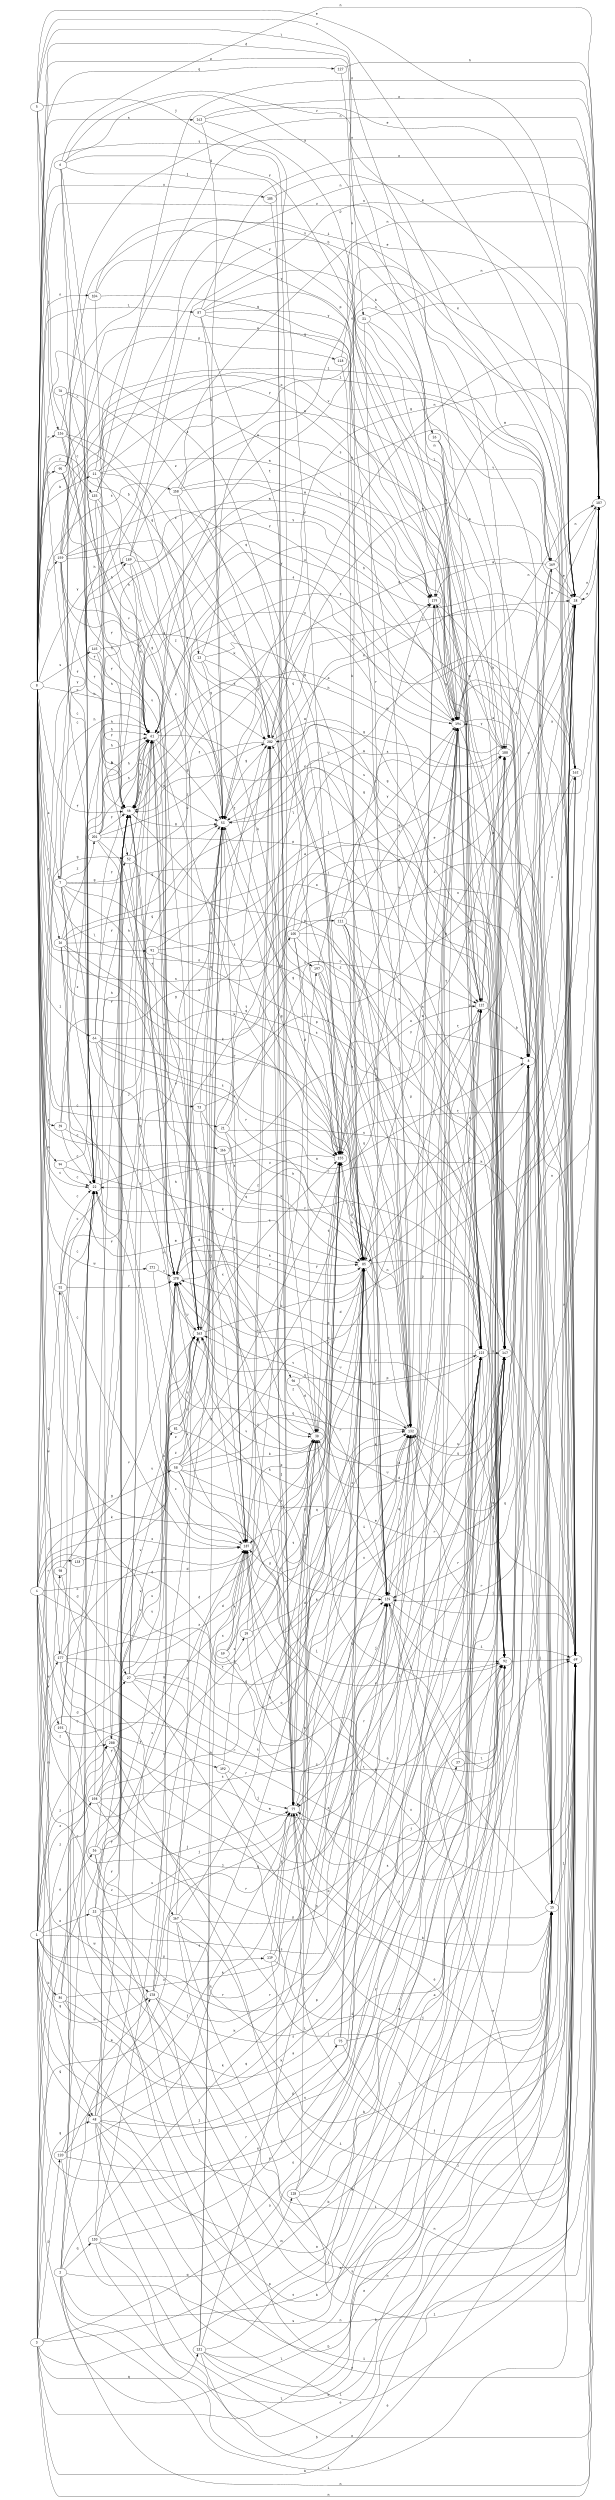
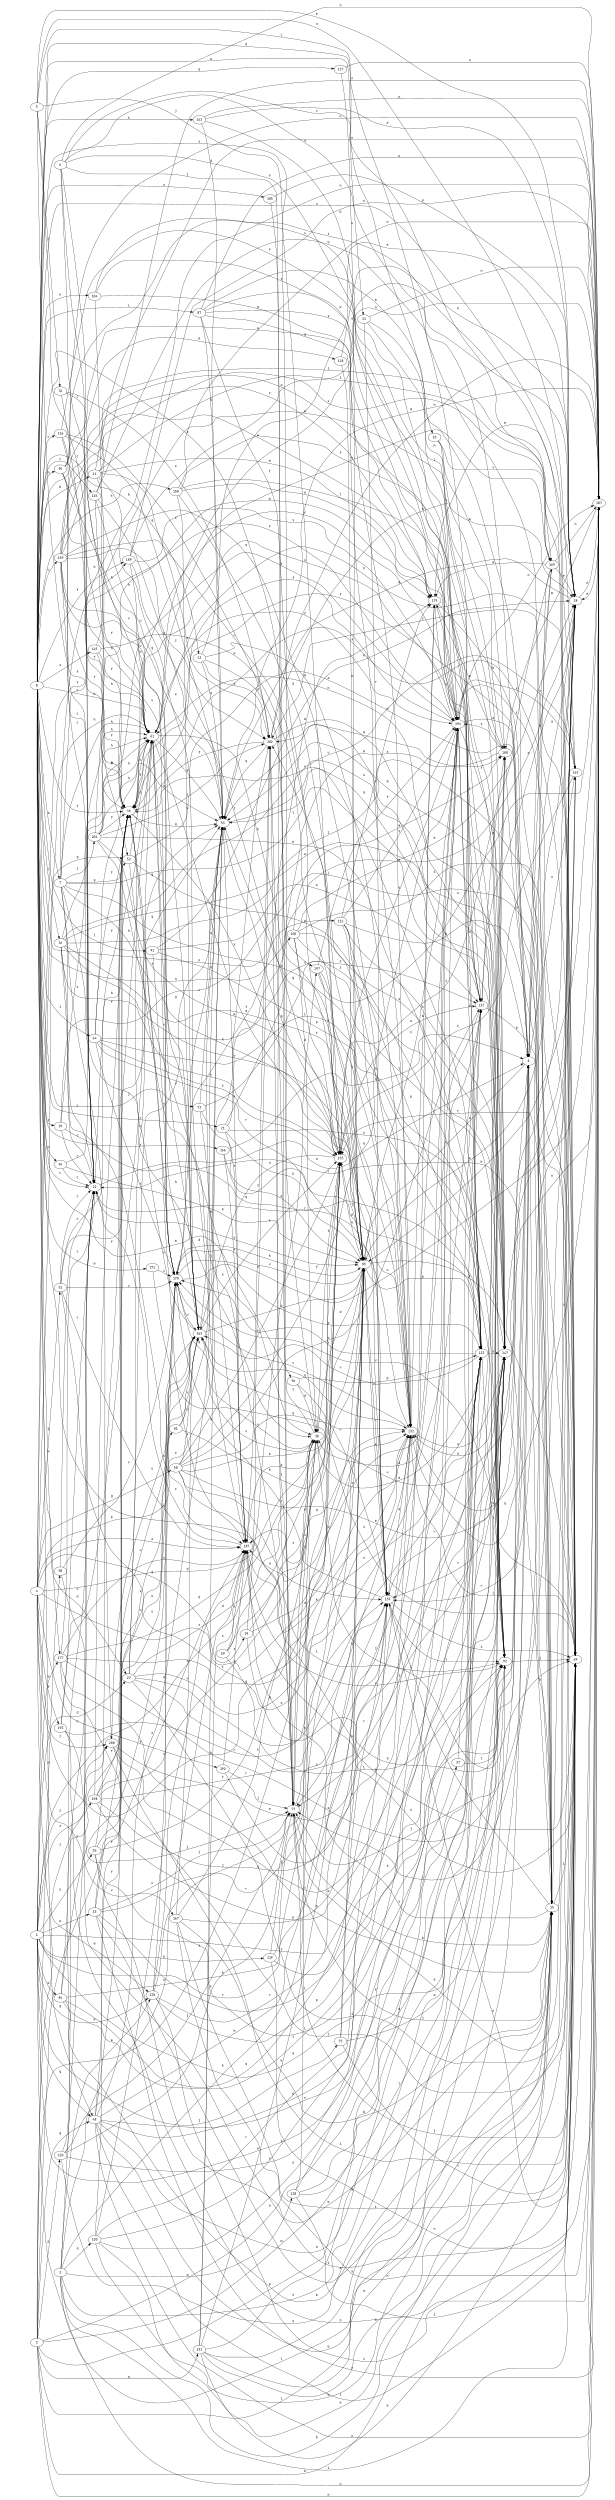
edge "5" -> "136": now "5" -> "76"
node "138": removed
